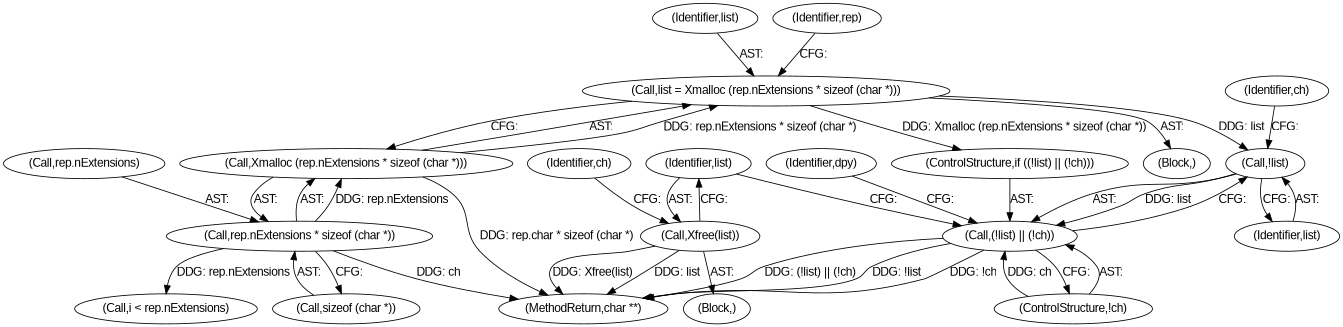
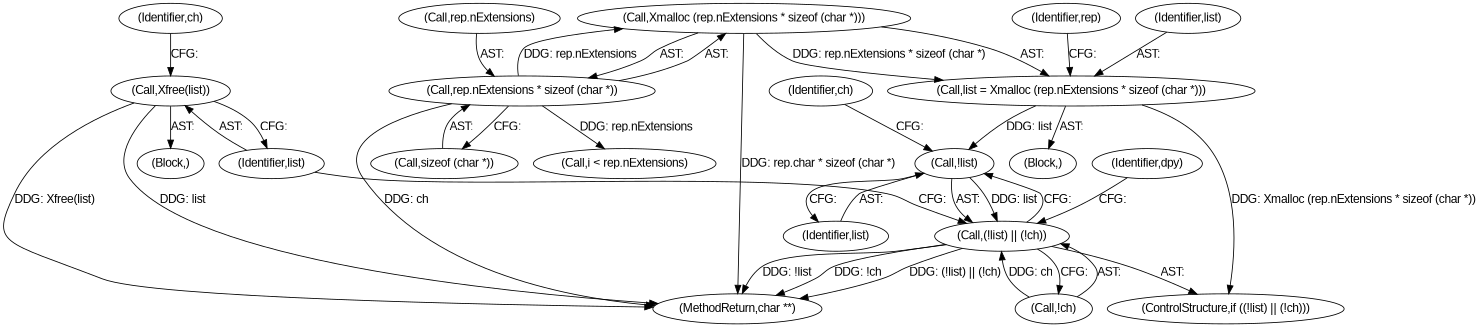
edge "(Call,list = Xmalloc (rep.nExtensions * sizeof (char *)))" -> "(Call,Xmalloc (rep.nExtensions * sizeof (char *)))": removed, label "CFG:"
edge "(ControlStructure,if ((!list) || (!ch)))" -> "(Call,(!list) || (!ch))": reversed
node "(ControlStructure,!ch)": label "(ControlStructure,!ch)" -> "(Call,!ch)"
